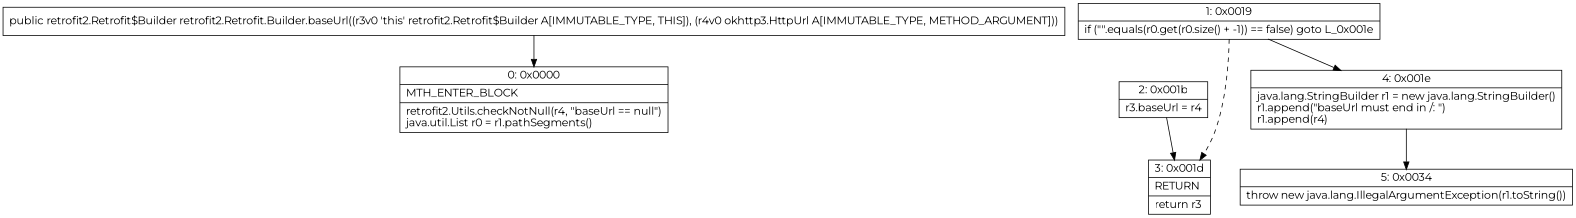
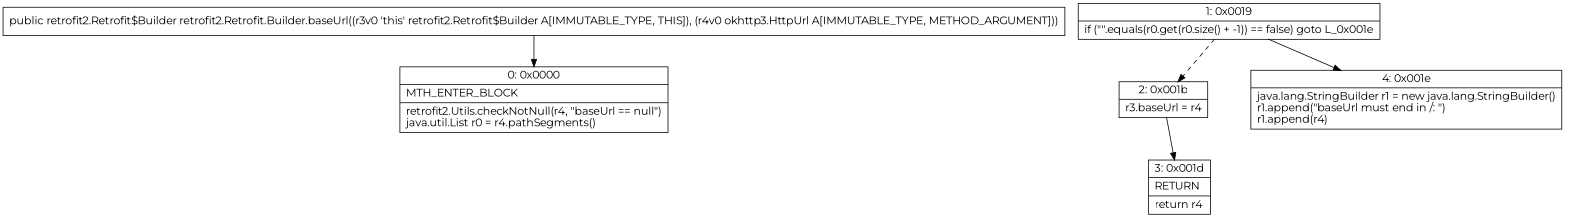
edge "1: 0x0019" -> "3: 0x001d": now "1: 0x0019" -> "2: 0x001b"
node "0: 0x0000": text "java.util.List r0 = r1.pathSegments()" -> "java.util.List r0 = r4.pathSegments()"
node "5: 0x0034": removed
node "3: 0x001d": text "return r3" -> "return r4"
